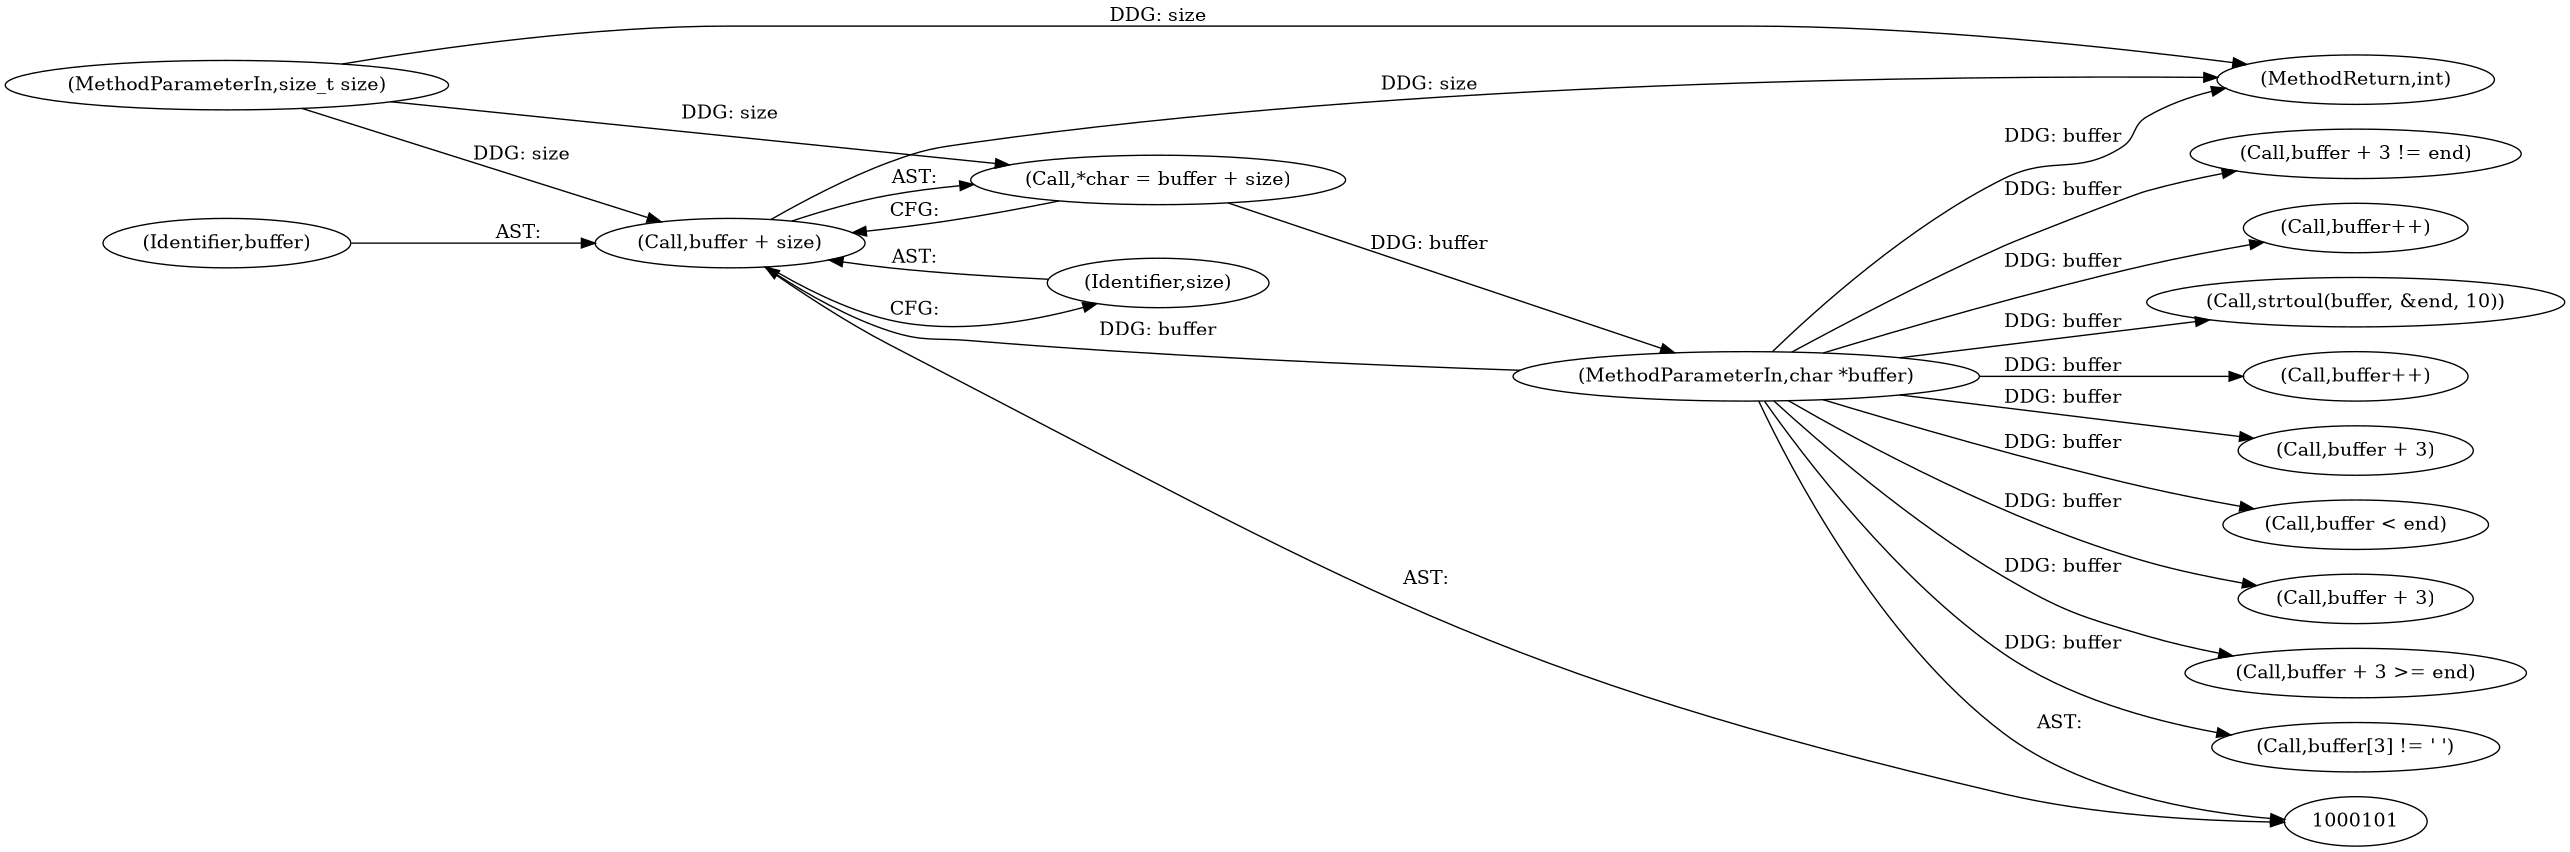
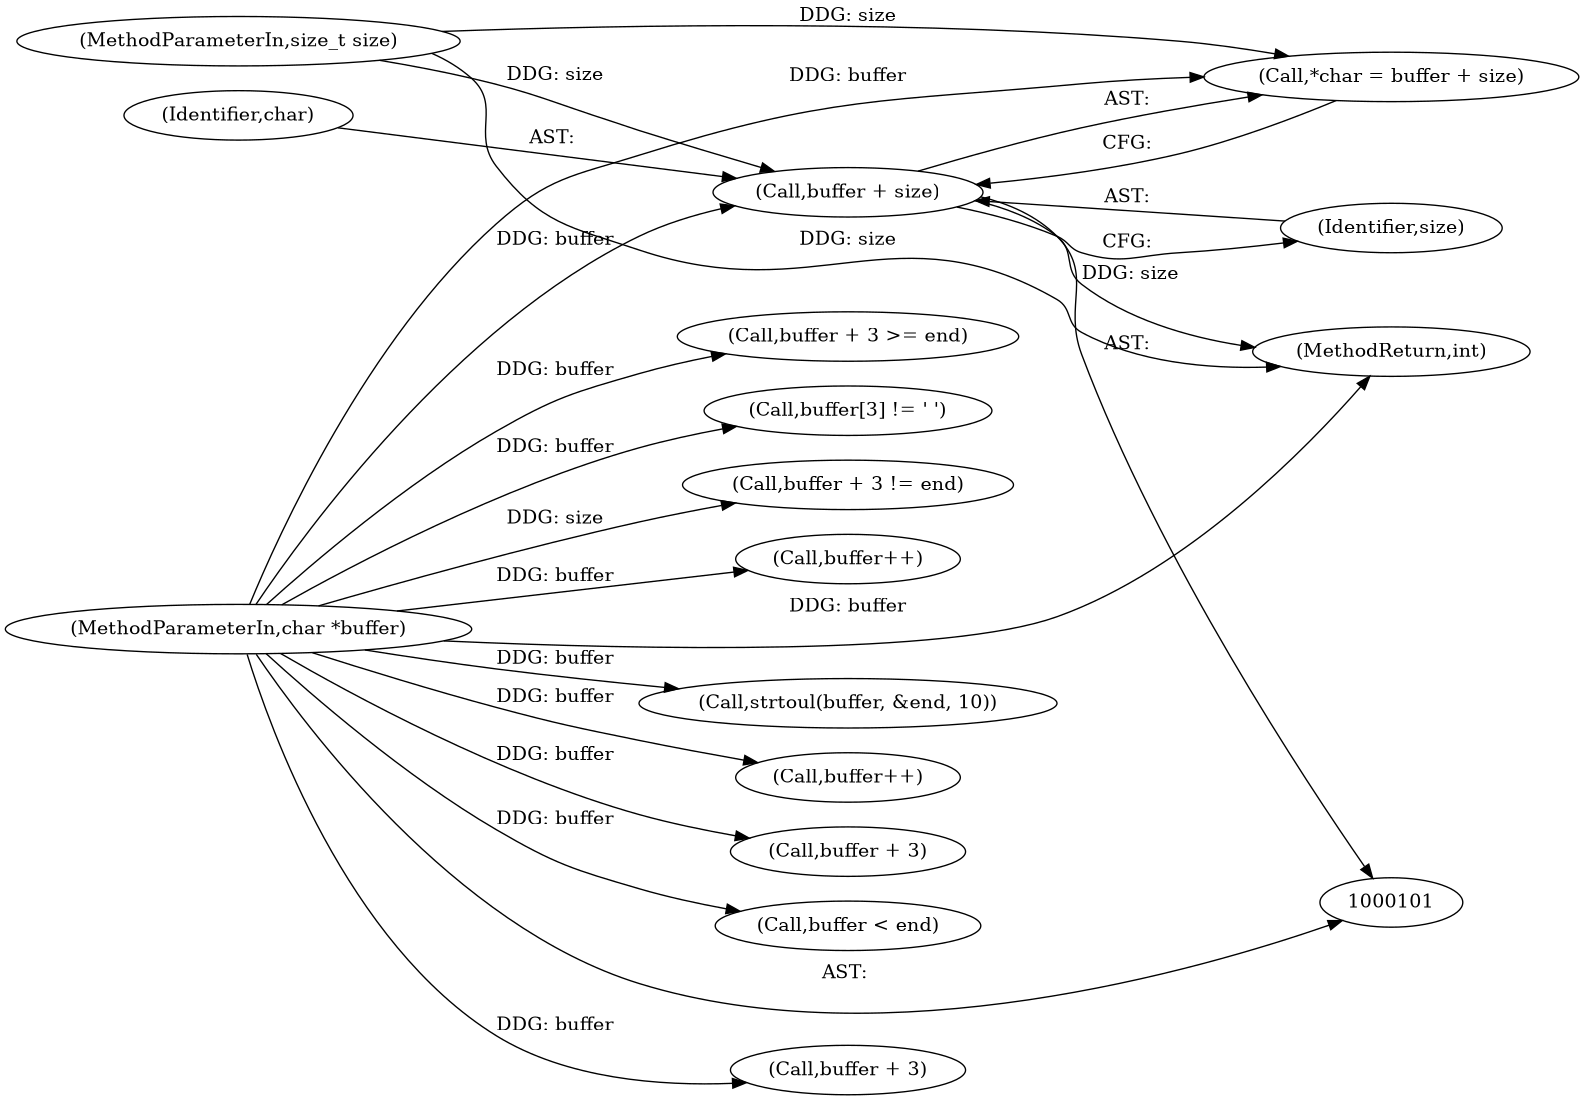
edge "(MethodParameterIn,char *buffer)" -> "(Call,buffer + 3 != end)": label "DDG: buffer" -> "DDG: size"
node "(Identifier,buffer)": label "(Identifier,buffer)" -> "(Identifier,char)"
edge "(Call,*char = buffer + size)" -> "(MethodParameterIn,char *buffer)": reversed
